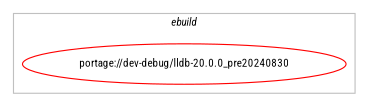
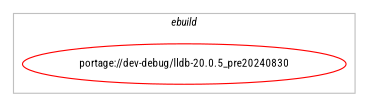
node "portage://dev-debug/lldb-20.0.0_pre20240830": label "portage://dev-debug/lldb-20.0.0_pre20240830" -> "portage://dev-debug/lldb-20.0.5_pre20240830"
